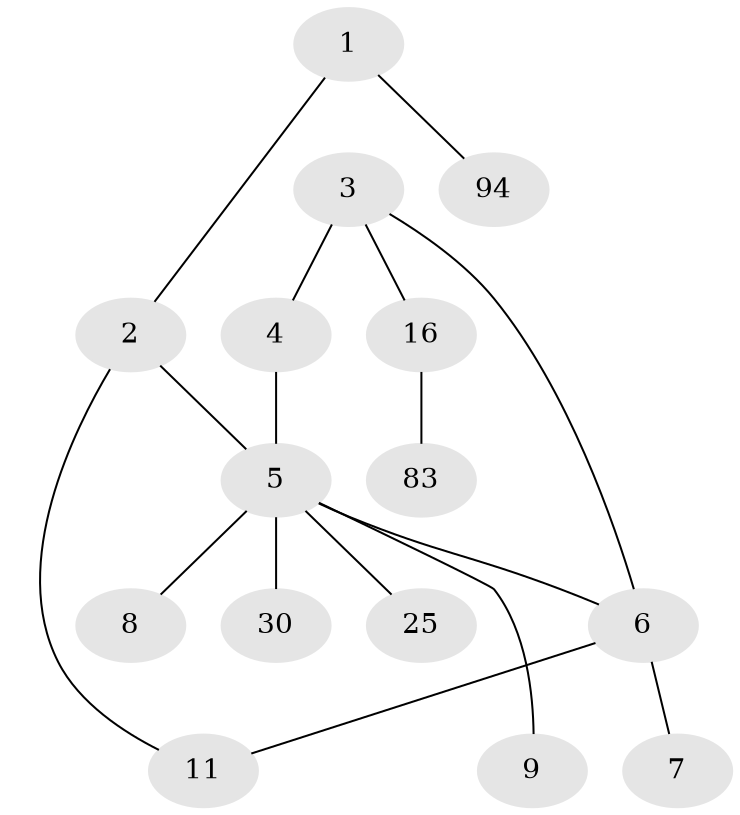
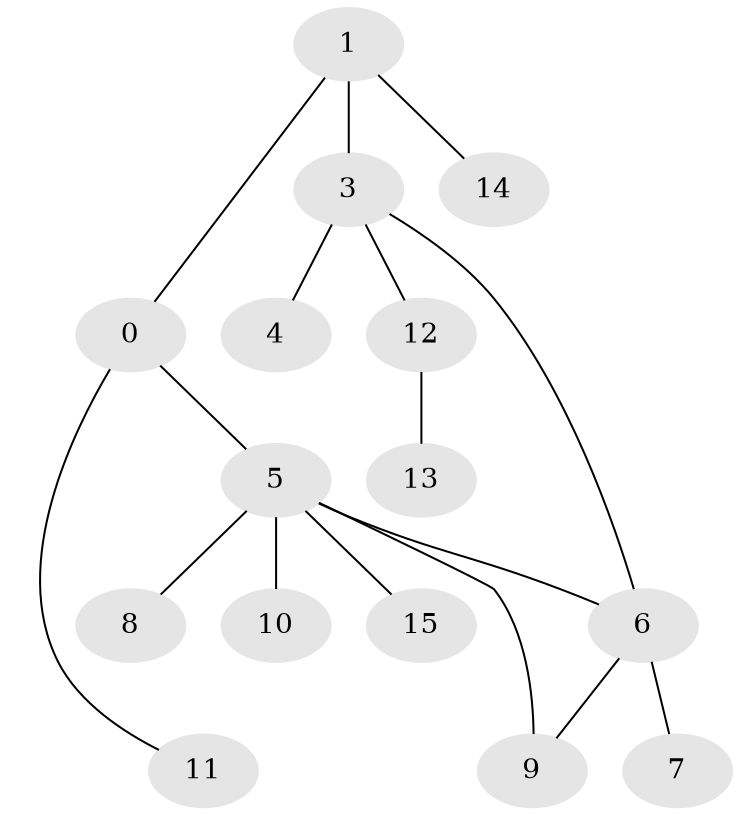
edge "1" -- "3": added
node "94": label "94" -> "14"
node "2": label "2" -> "0"
node "16": label "16" -> "12"
edge "4" -- "5": removed
node "83": label "83" -> "13"
node "30": label "30" -> "10"
node "25": label "25" -> "15"
edge "6" -- "11": now "6" -- "9"
